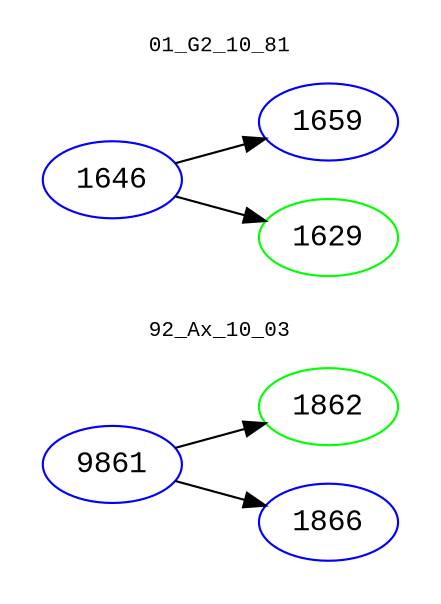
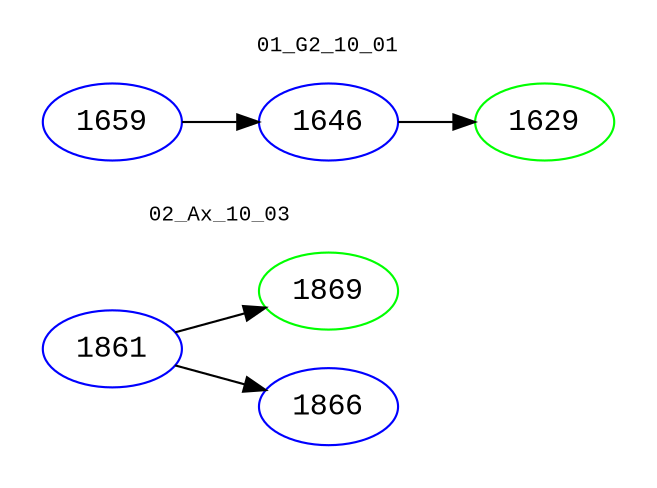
cluster "01_G2_10_81": label "01_G2_10_81" -> "01_G2_10_01"
edge "1646" -> "1659": reversed
cluster "92_Ax_10_03": label "92_Ax_10_03" -> "02_Ax_10_03"
node "1862": label "1862" -> "1869"
node "9861": label "9861" -> "1861"
